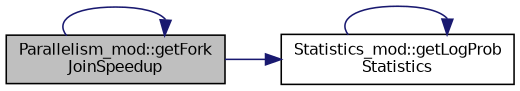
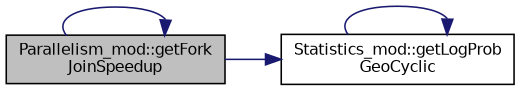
node "Statistics_mod::getLogProb Statistics": label "Statistics_mod::getLogProb Statistics" -> "Statistics_mod::getLogProb GeoCyclic"
